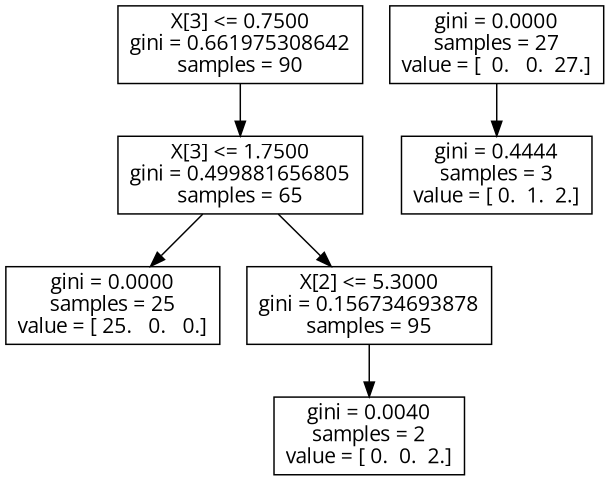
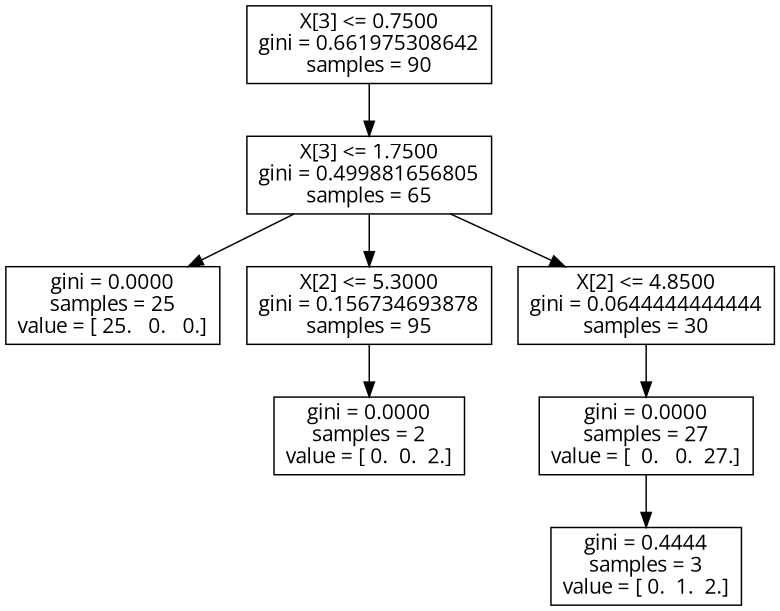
node "X[2] <= 4.8500 gini = 0.0644444444444 samples = 30": added
node "gini = 0.0040 samples = 2 value = [ 0.  0.  2.]": label "gini = 0.0040 samples = 2 value = [ 0.  0.  2.]" -> "gini = 0.0000 samples = 2 value = [ 0.  0.  2.]"
